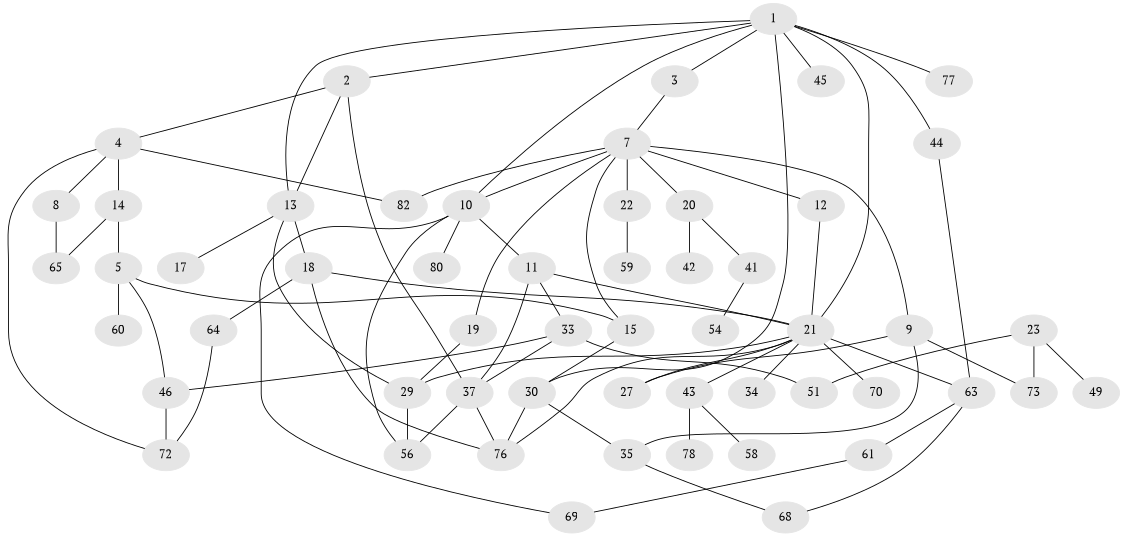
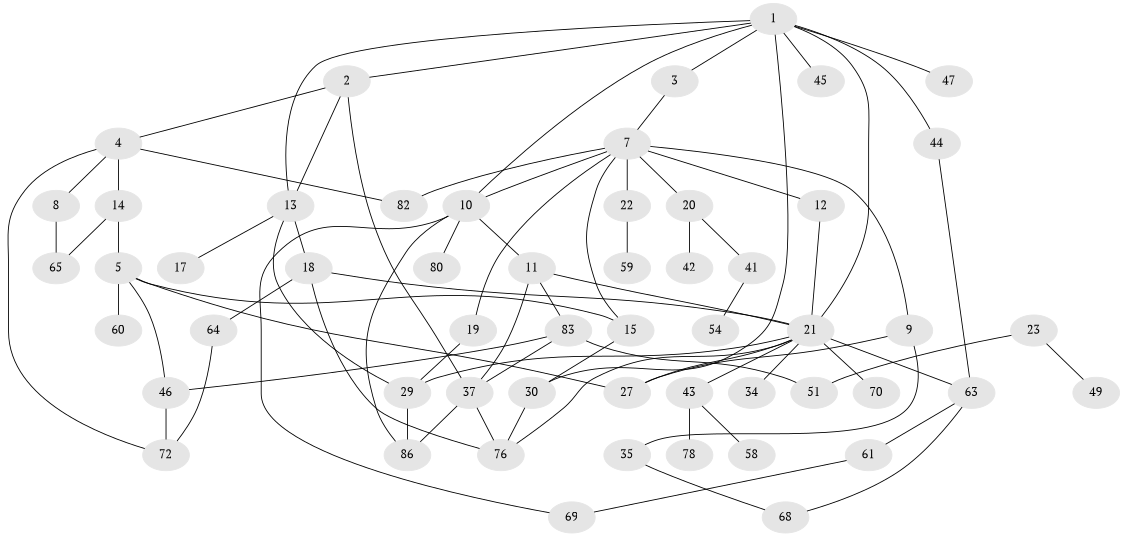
node "77": label "77" -> "47"
node "33": label "33" -> "83"
edge "5" -- "27": added
node "73": removed
edge "30" -- "35": removed
node "56": label "56" -> "86"
